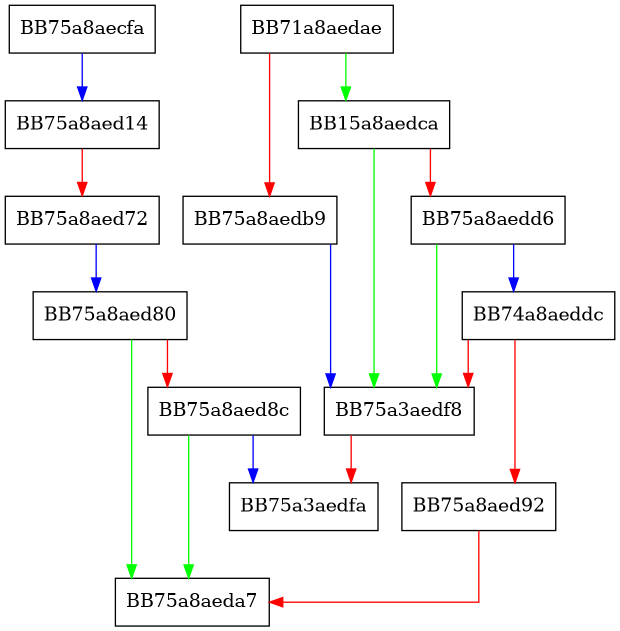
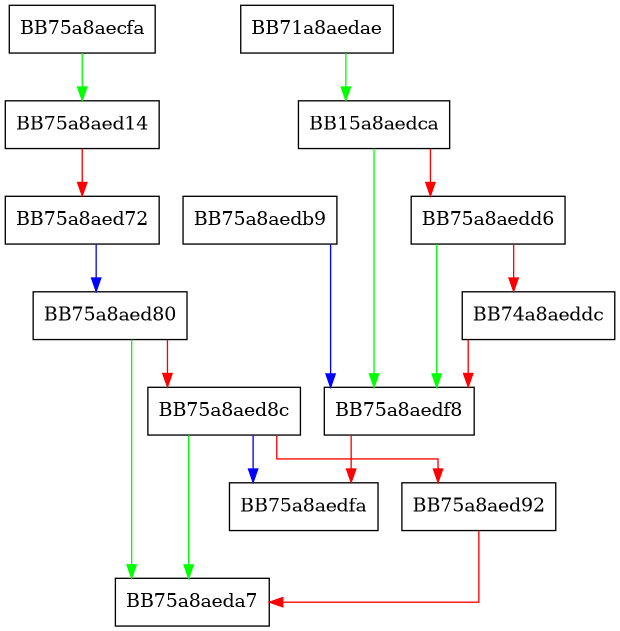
edge "BB75a8aecfa" -> "BB75a8aed14": color blue -> green
edge "BB71a8aedae" -> "BB75a8aedb9": removed
edge "BB75a8aedd6" -> "BB74a8aeddc": color blue -> red
edge "BB74a8aeddc" -> "BB75a8aed92": now "BB75a8aed8c" -> "BB75a8aed92"
node "BB75a3aedf8": label "BB75a3aedf8" -> "BB75a8aedf8"
node "BB75a3aedfa": label "BB75a3aedfa" -> "BB75a8aedfa"
